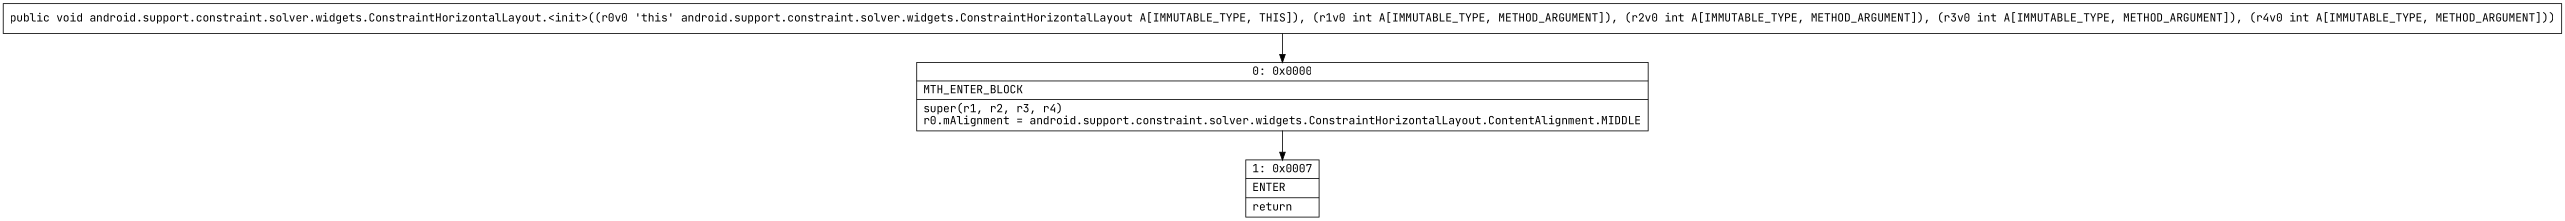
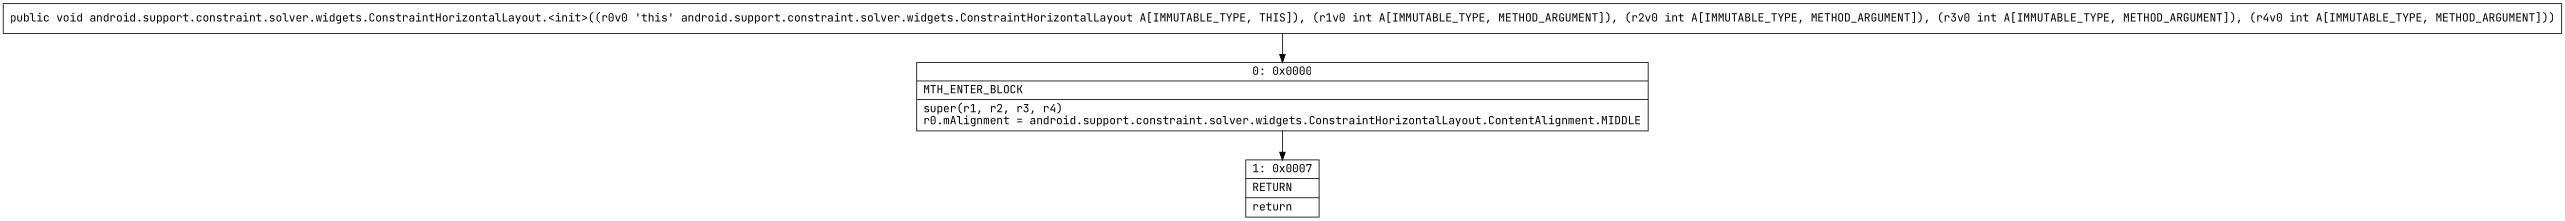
node "1: 0x0007": text "ENTER" -> "RETURN"
